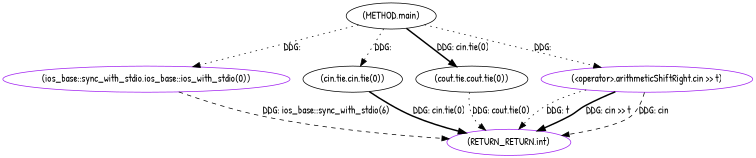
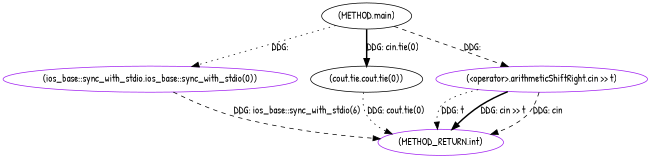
edge "(METHOD,main)" -> "(<operator>.arithmeticShiftRight,cin >> t)": style dotted -> dashed
node "(ios_base::sync_with_stdio,ios_base::ios_with_stdio(0))": label "(ios_base::sync_with_stdio,ios_base::ios_with_stdio(0))" -> "(ios_base::sync_with_stdio,ios_base::sync_with_stdio(0))"
node "(cin.tie,cin.tie(0))": removed
node "(RETURN_RETURN,int)": label "(RETURN_RETURN,int)" -> "(METHOD_RETURN,int)"
